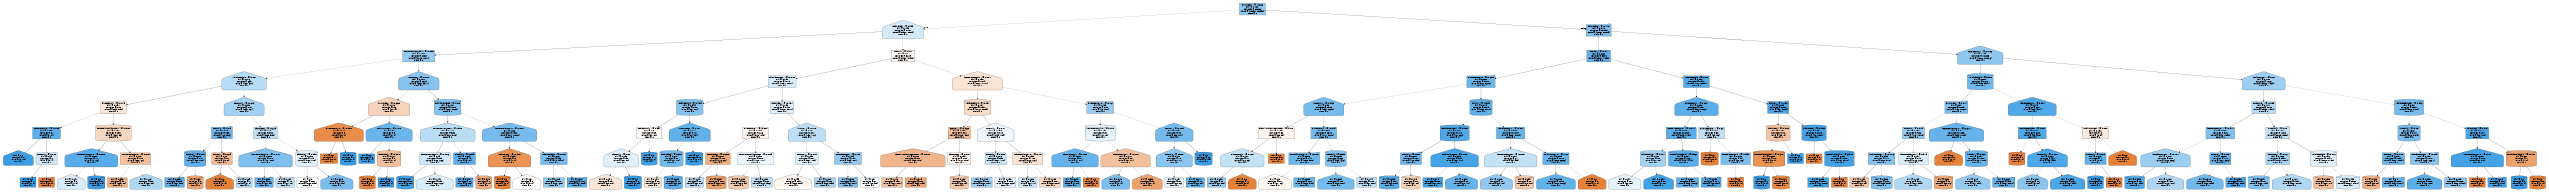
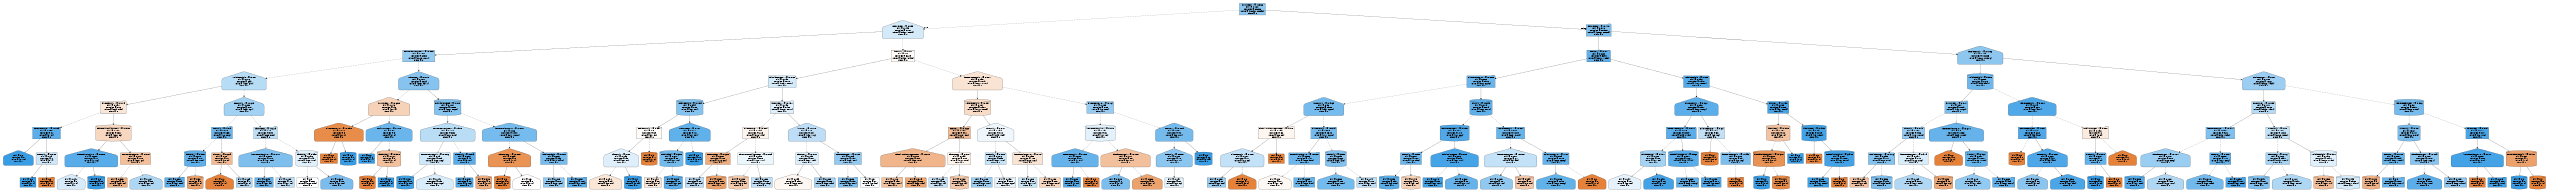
node "gini = 0.0 samples = 4 value = [6, 0] class = 0": fillcolor #42a2e6 -> #e58139
node "gini = 0.485 samples = 83 value = [56, 79] class = 1": added
node "gini = 0.274 samples = 41 value = [10, 51] class = 1": removed
